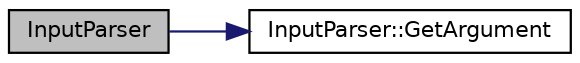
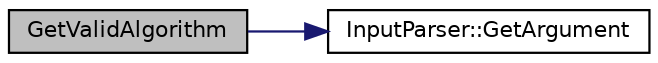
node "InputParser": label "InputParser" -> "GetValidAlgorithm"
